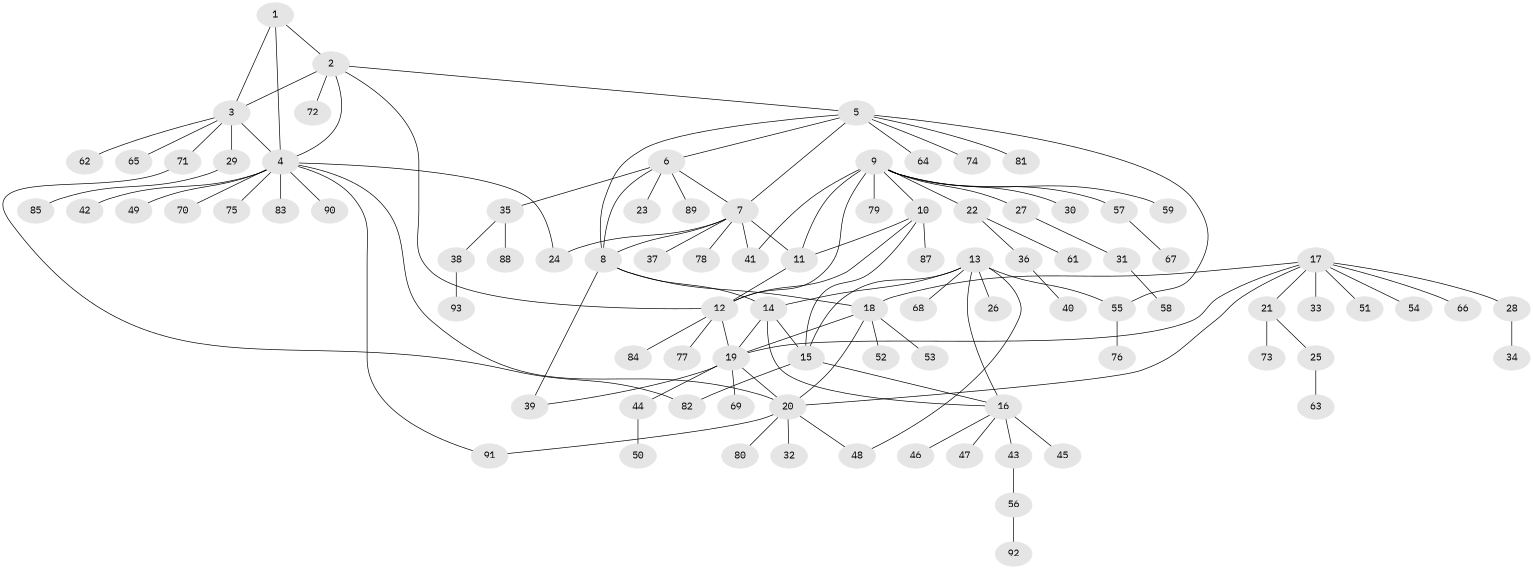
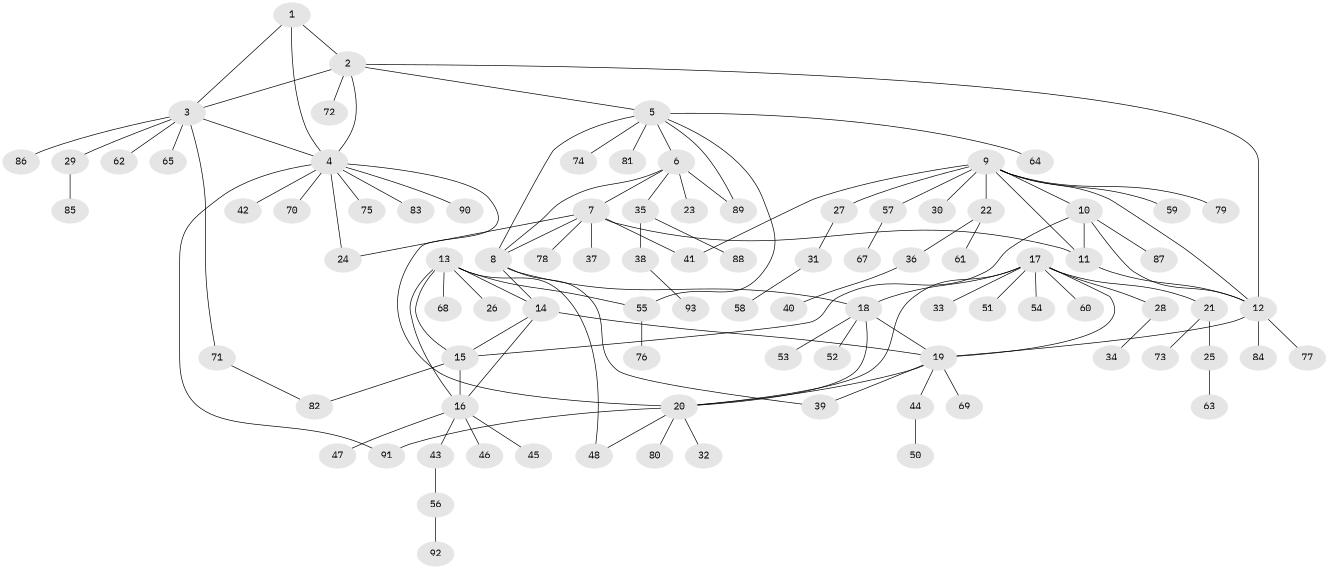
node "86": added
edge "5" -- "7": now "5" -- "89"
node "49": removed
node "66": label "66" -> "60"
